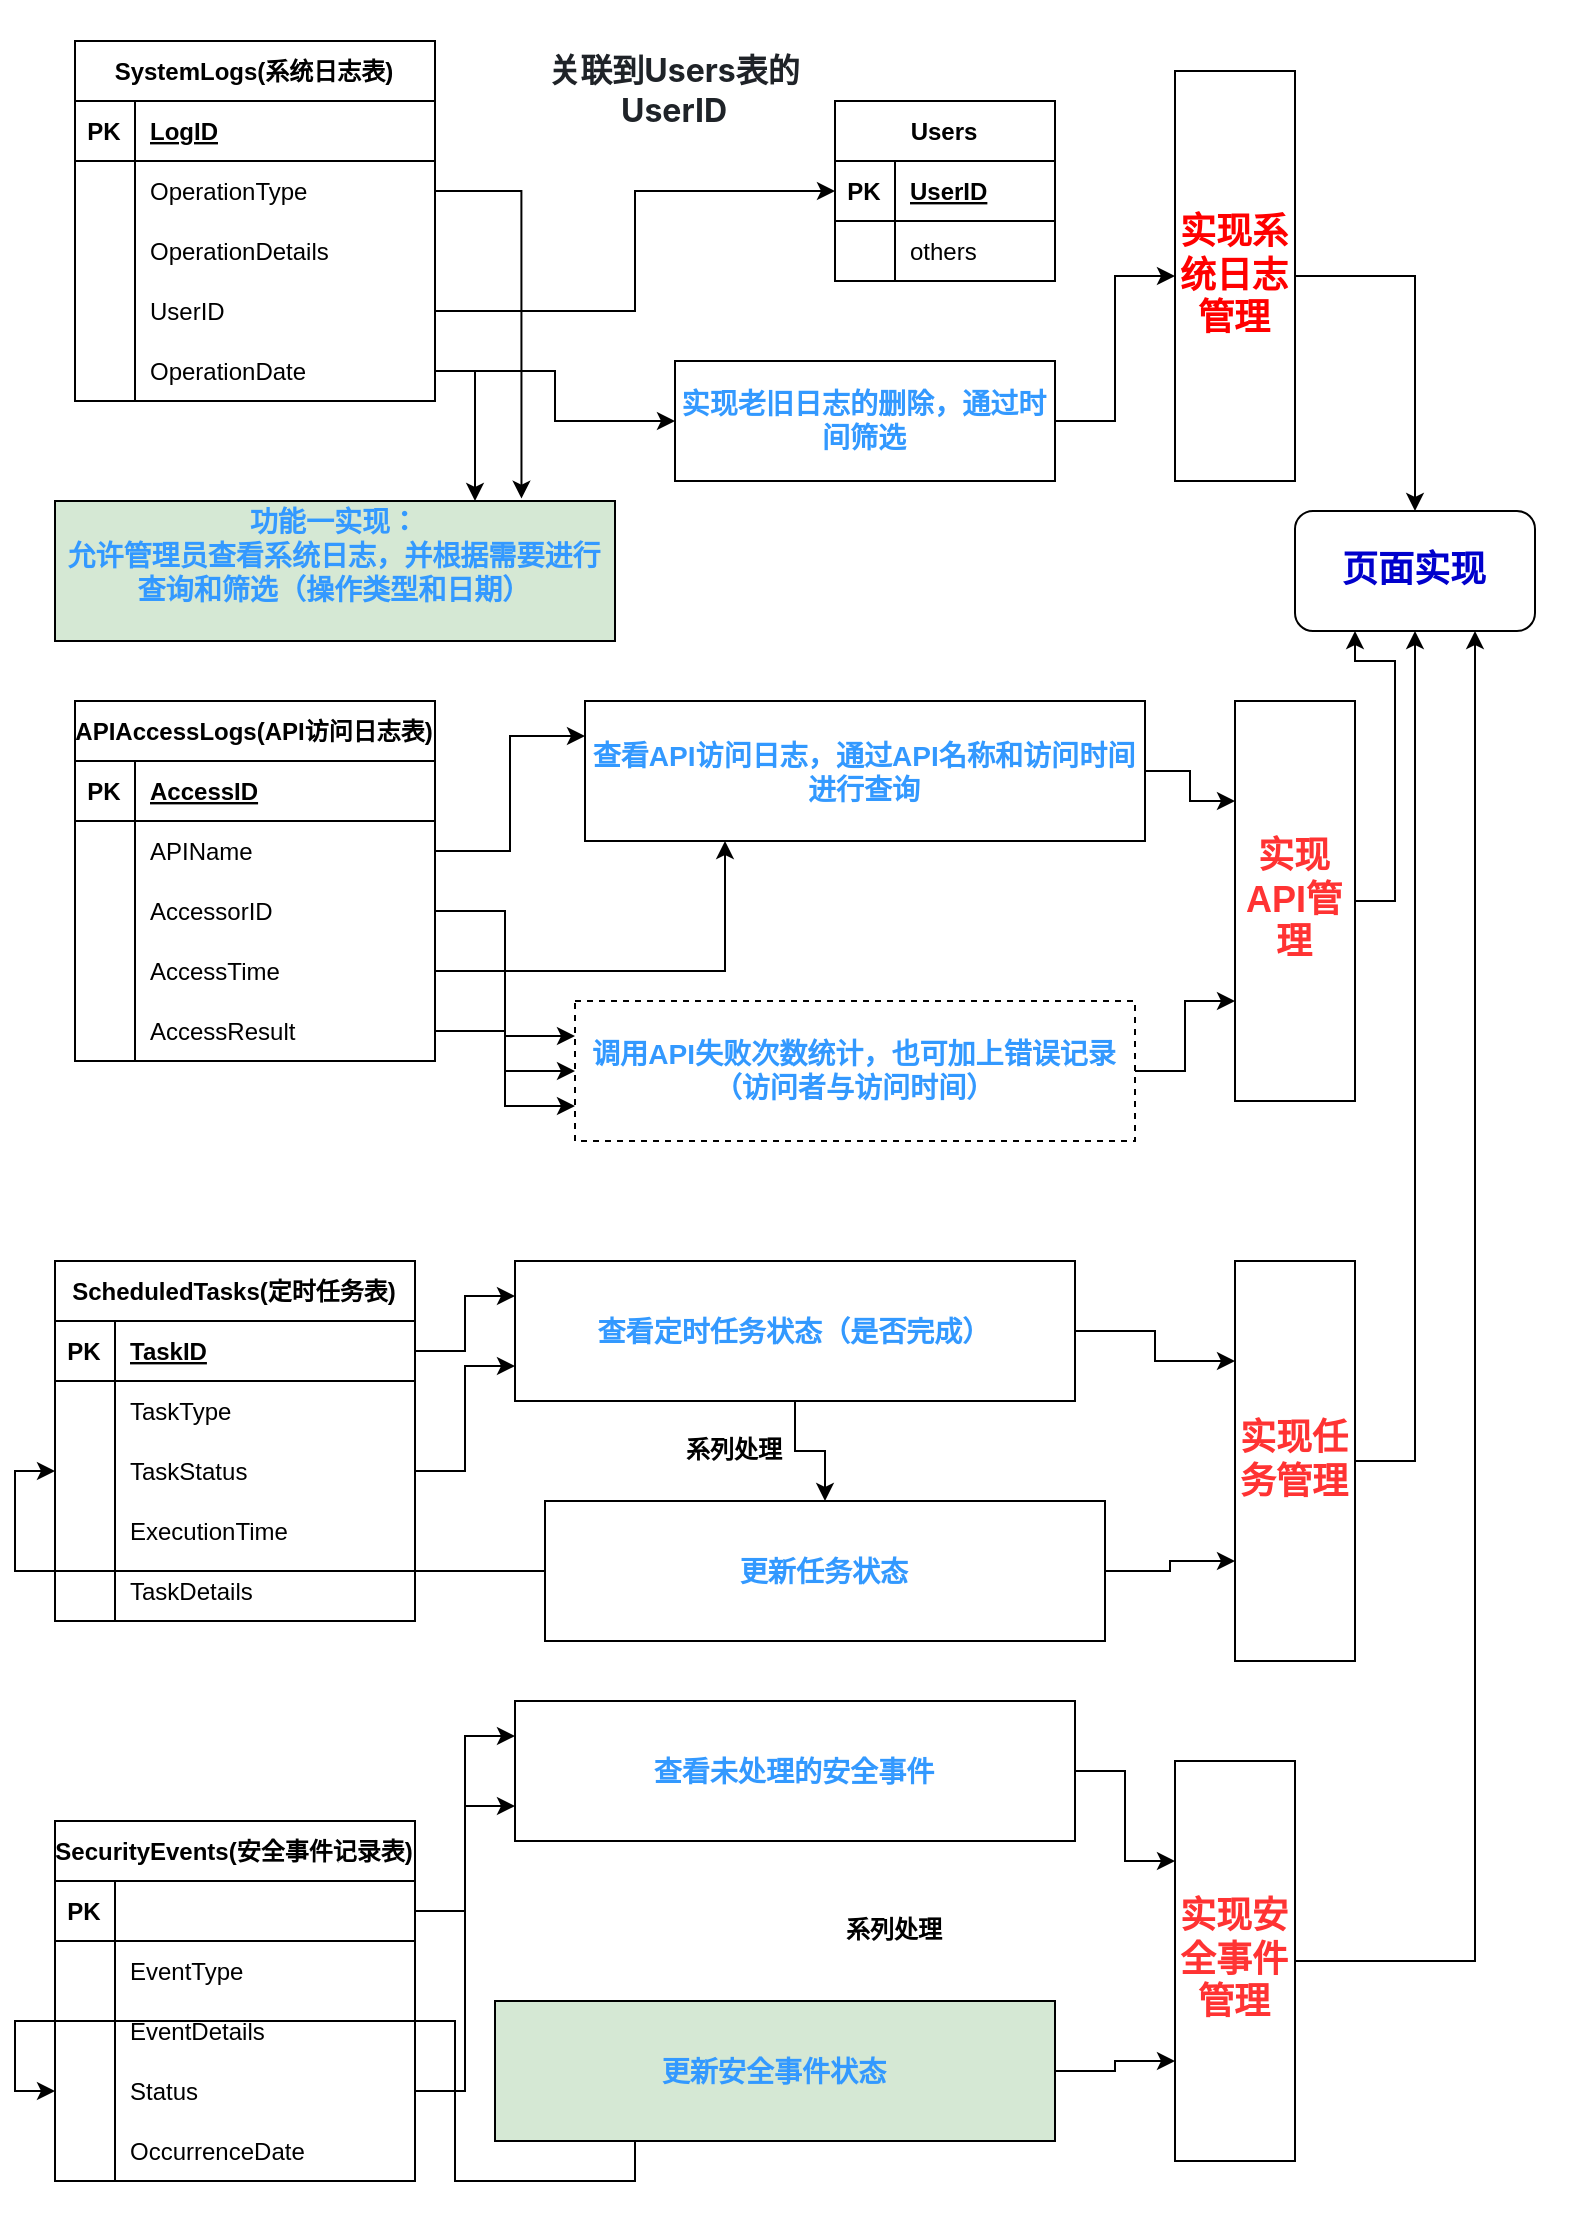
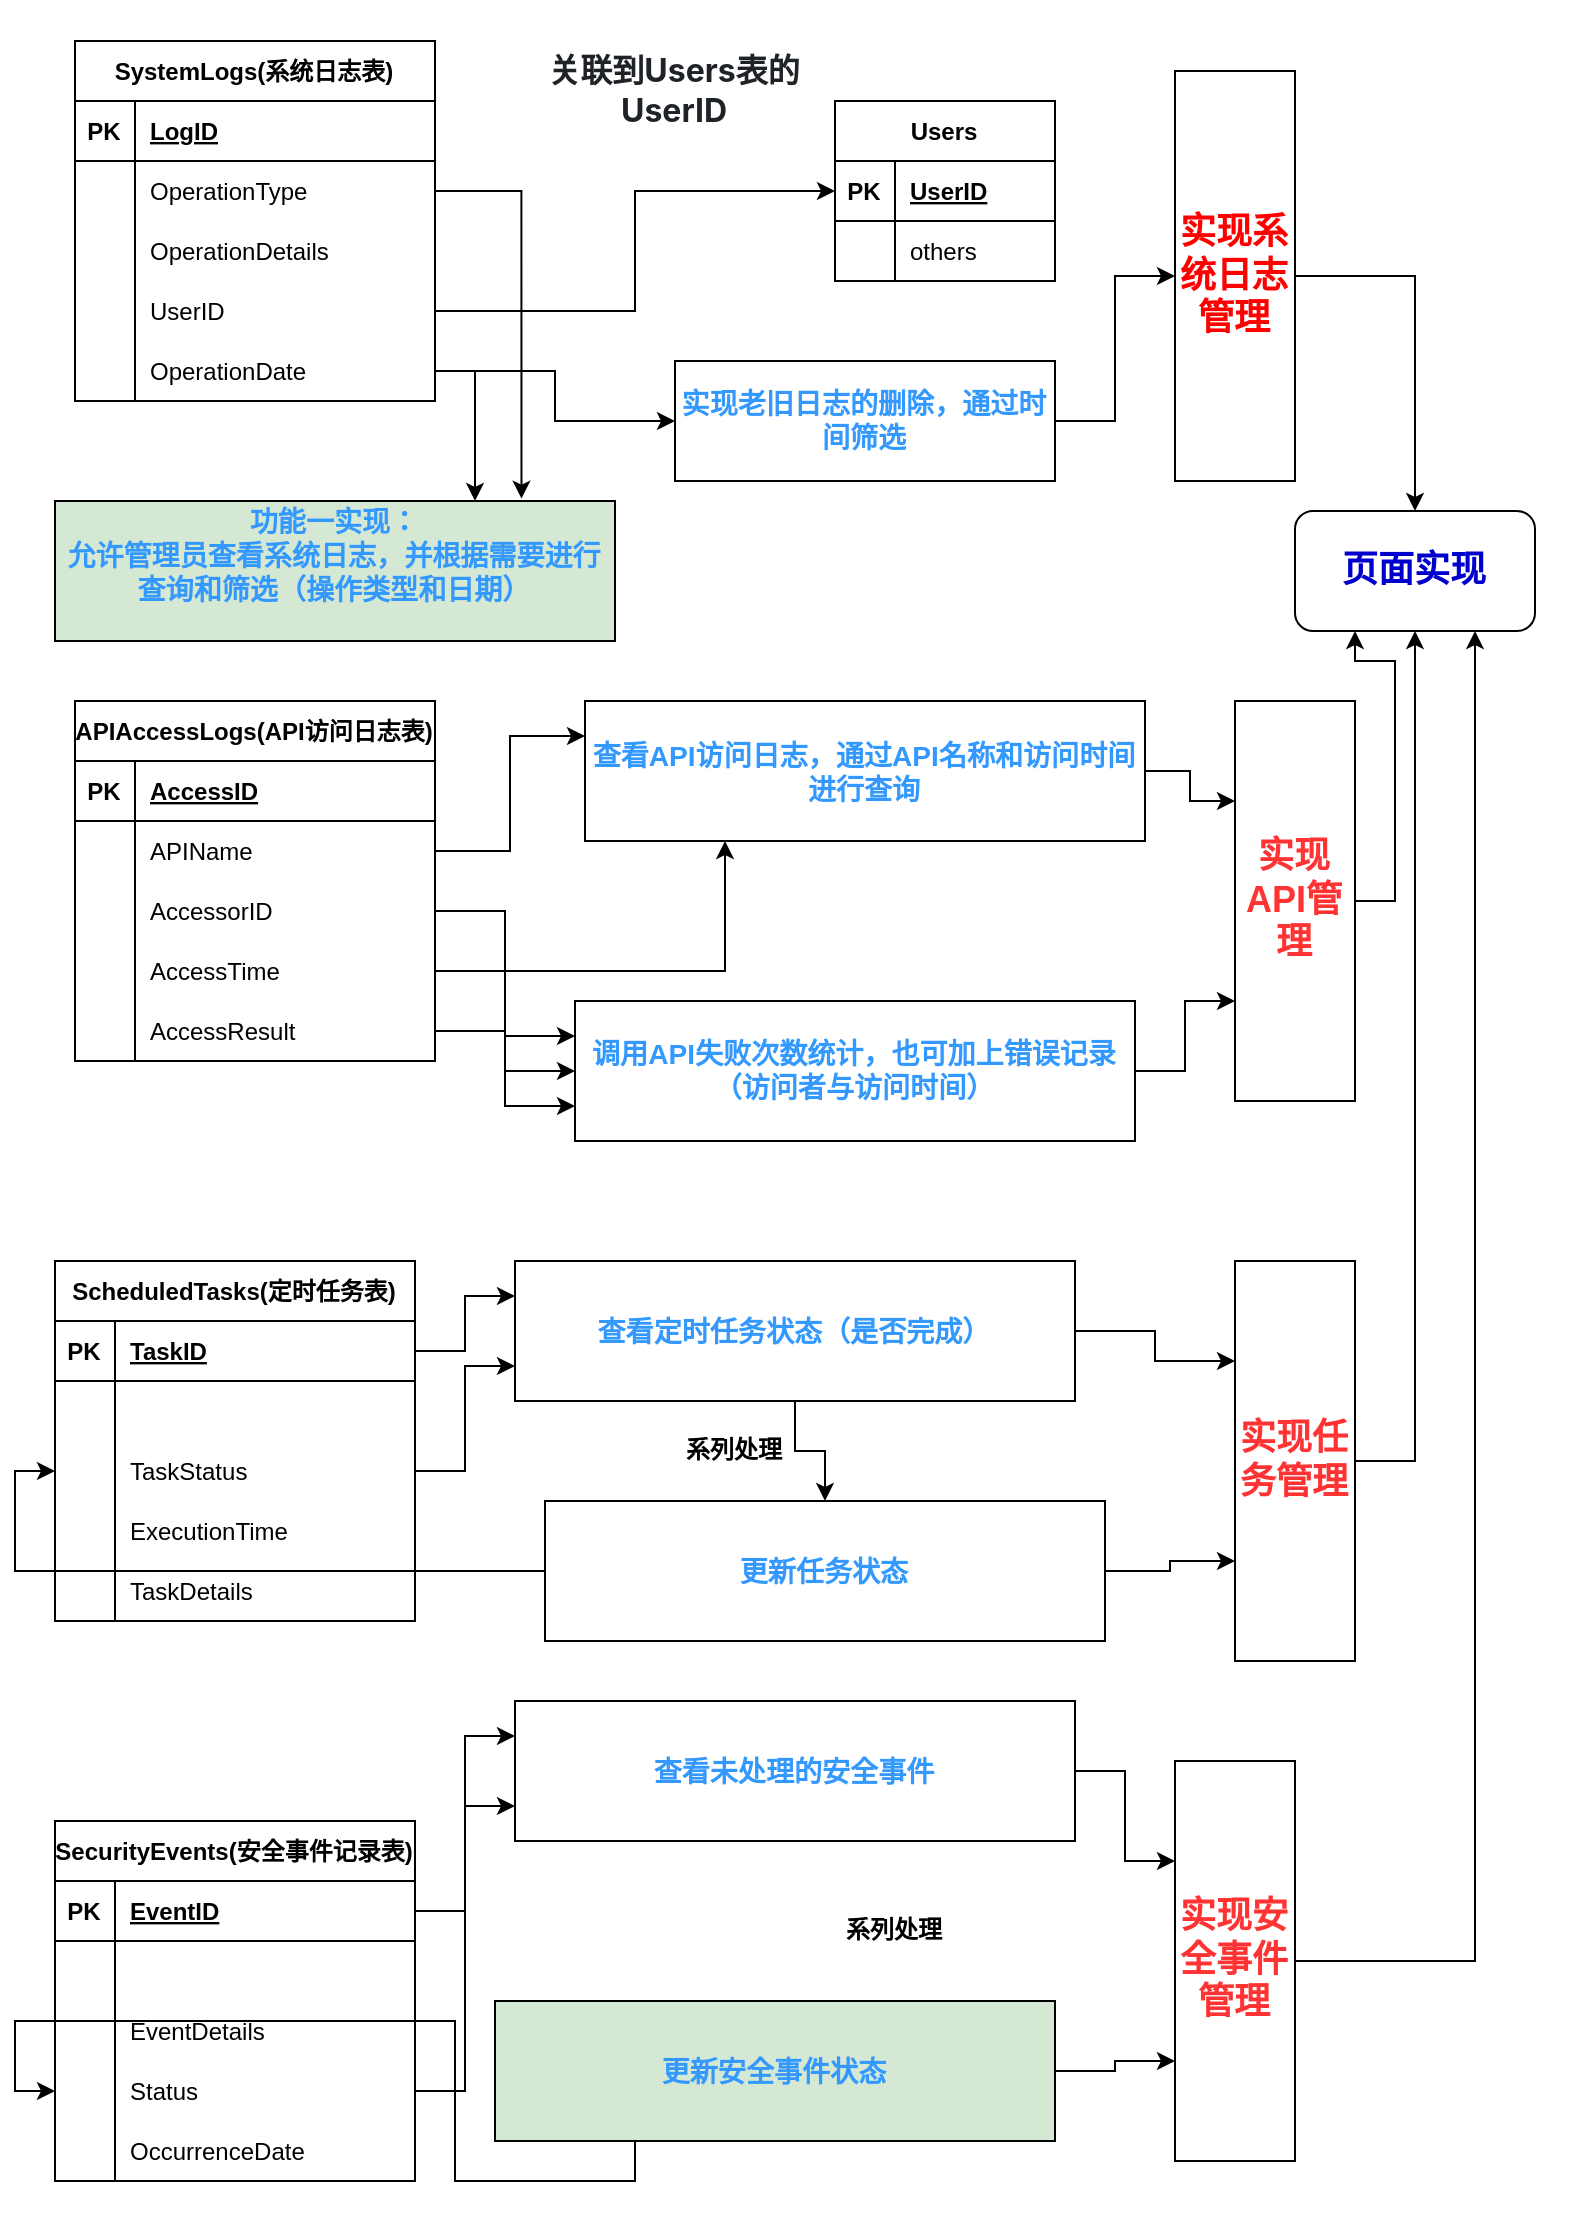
node "调用API失败次数统计，也可加上错误记录（访问者与访问时间）": style dashed -> solid
node "TaskType": removed
node "EventID": added
node "EventType": removed
